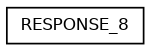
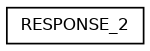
node "RESPONSE_8": label "RESPONSE_8" -> "RESPONSE_2"
